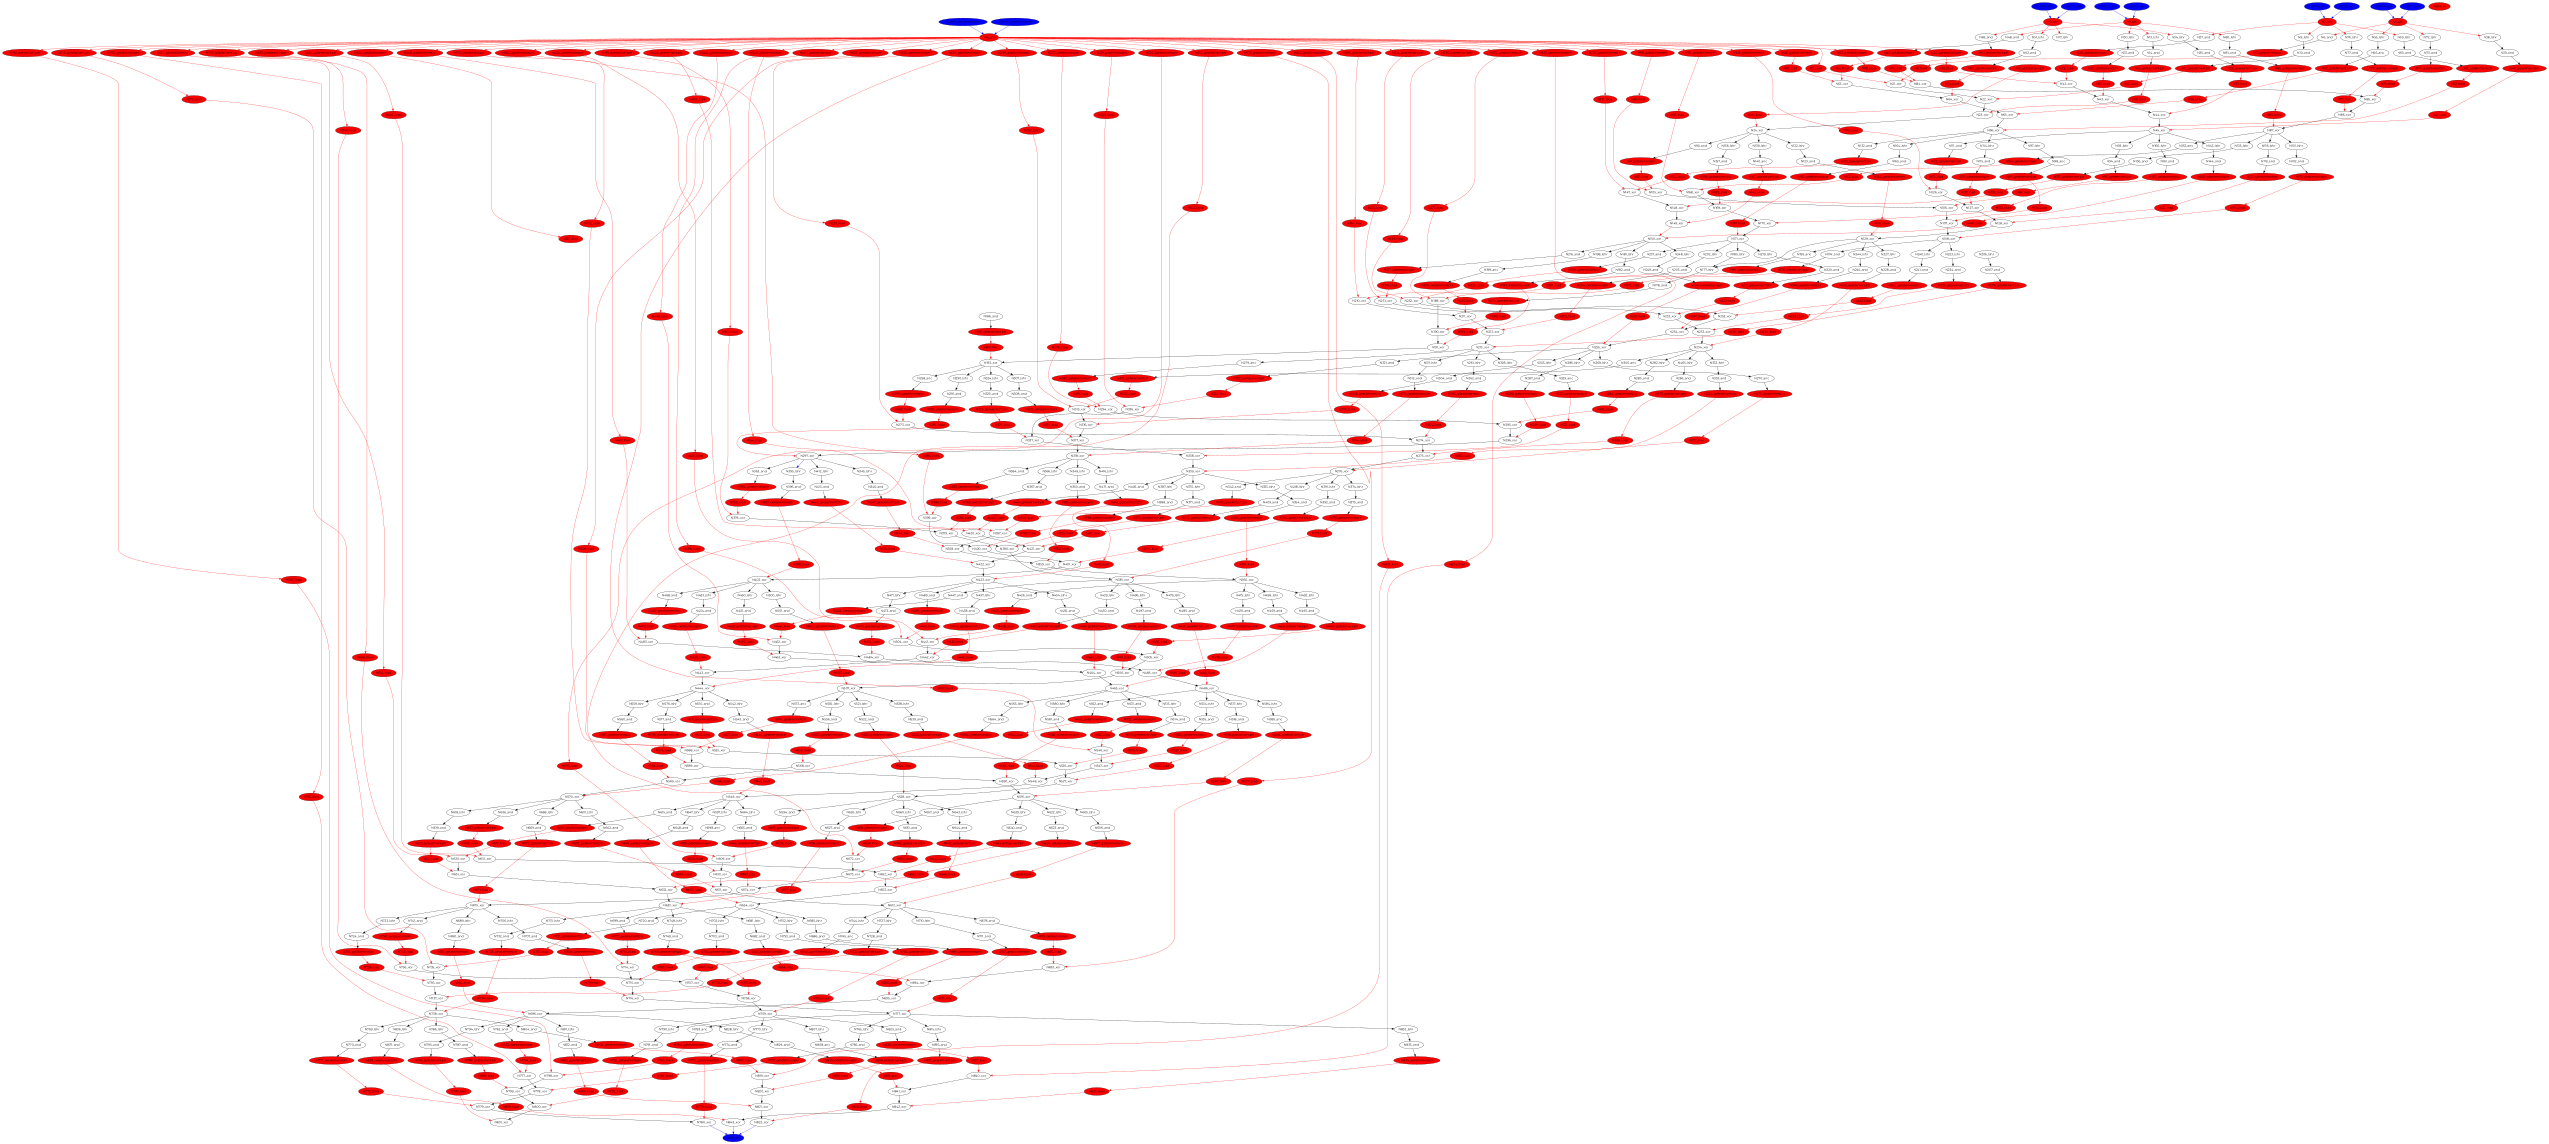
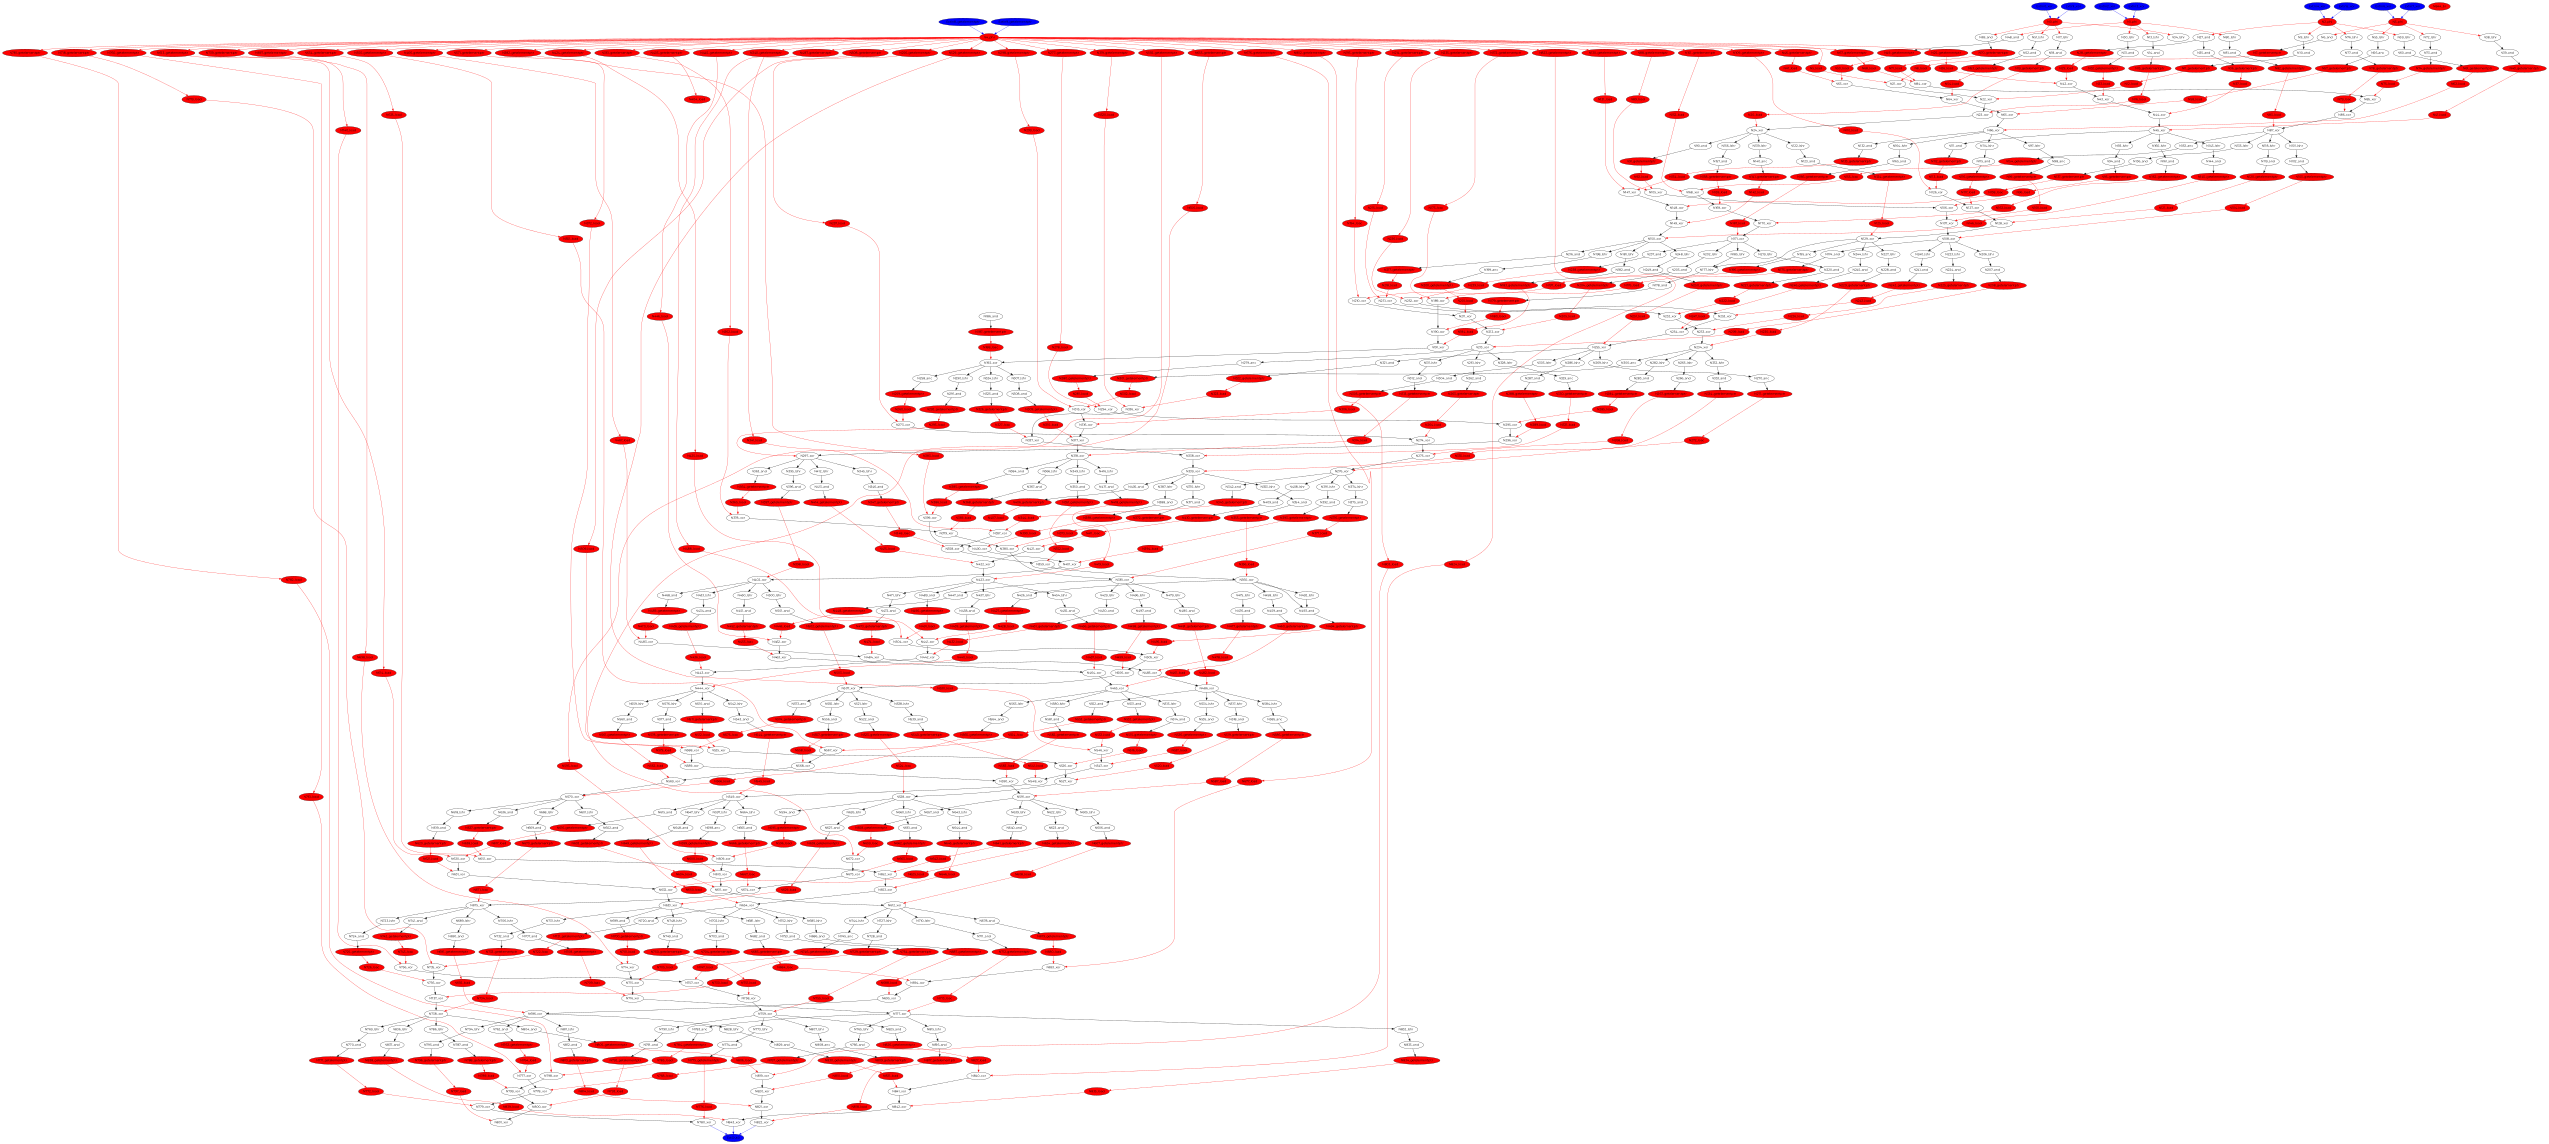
edge "N34_lshr" -> "N35_and": now "N27_and" -> "N35_and"
node "N18_and": added
edge "N149_xor" -> "N150_xor": color red -> black
edge "N108_xor" -> "N206_lshr": added
node "N465_lshr": label "N465_lshr" -> "N265_lshr"
edge "N297_xor" -> "N395_lshr": color blue -> black
node "N420_xor": removed
edge "N360_xor" -> "N475_lshr": now "N360_xor" -> "N493_and"
node "N567_xor": added
